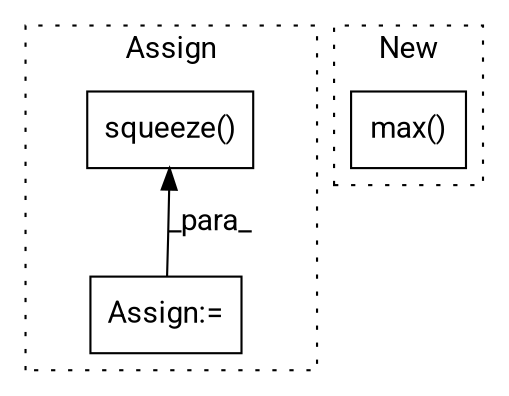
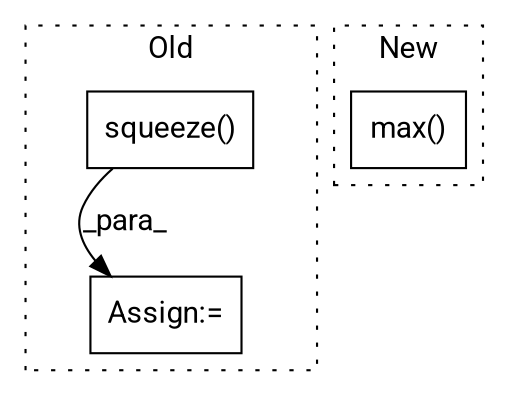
cluster "Assign": label "Assign" -> "Old"
edge "Assign:=" -> "squeeze()": reversed
